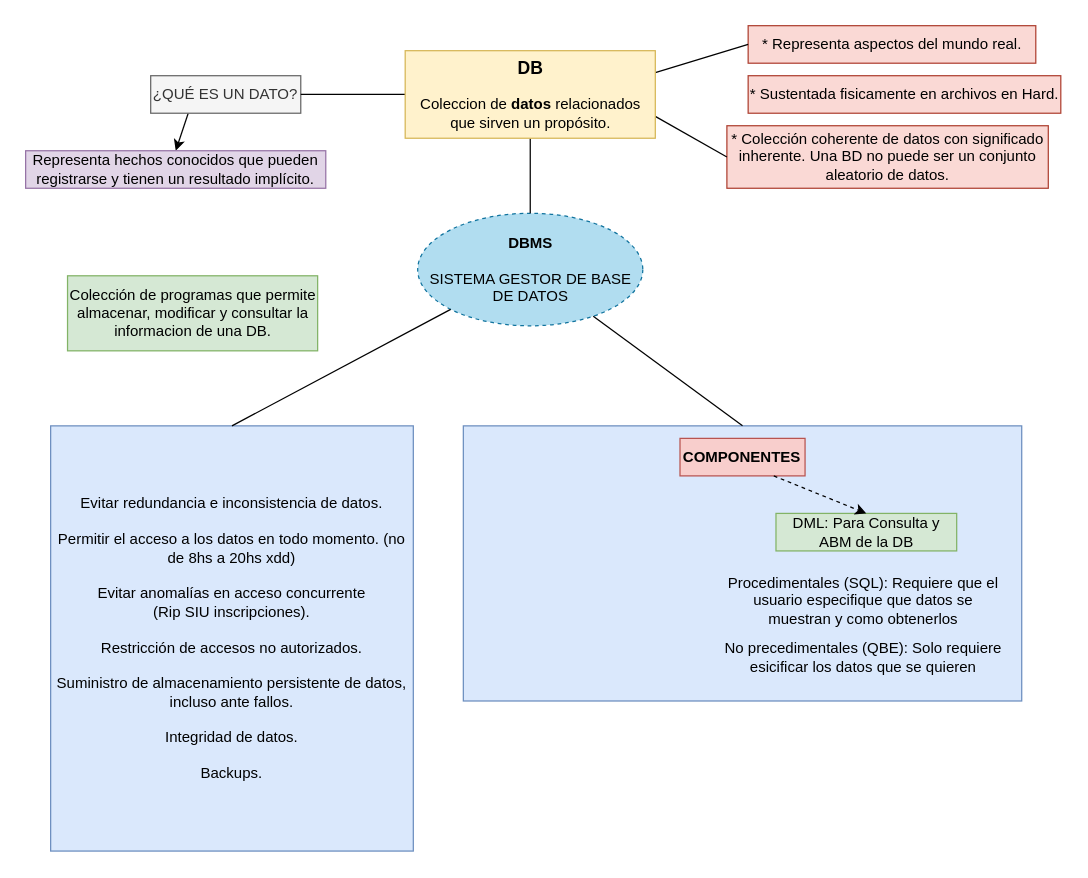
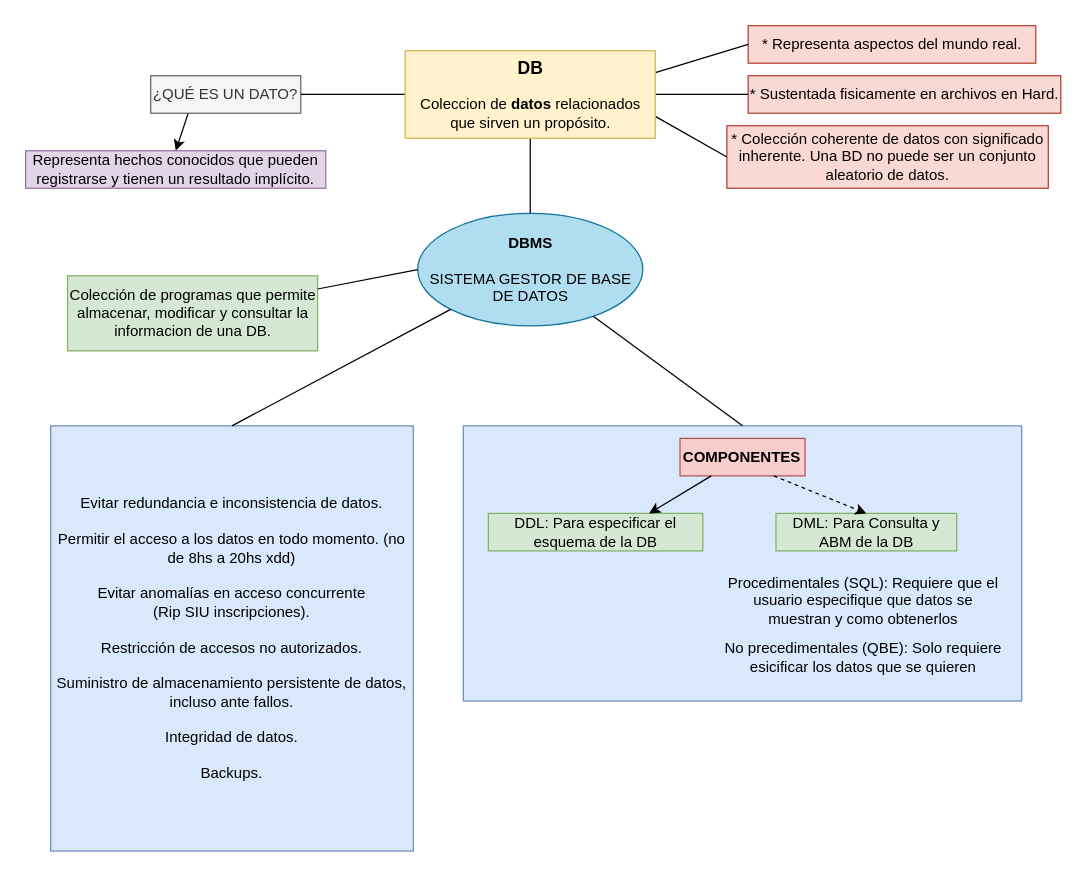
edge "DB Coleccion de datos relacionados que sirven un propósito." -- "* Sustentada fisicamente en archivos en Hard.": added
node "DBMS SISTEMA GESTOR DE BASE DE DATOS": style dashed -> solid
edge "DBMS SISTEMA GESTOR DE BASE DE DATOS" -- "Colección de programas que permite almacenar, modificar y consultar la informacion de una DB.": added
edge "COMPONENTES" -> "DDL: Para especificar el esquema de la DB": added
node "DDL: Para especificar el esquema de la DB": added
